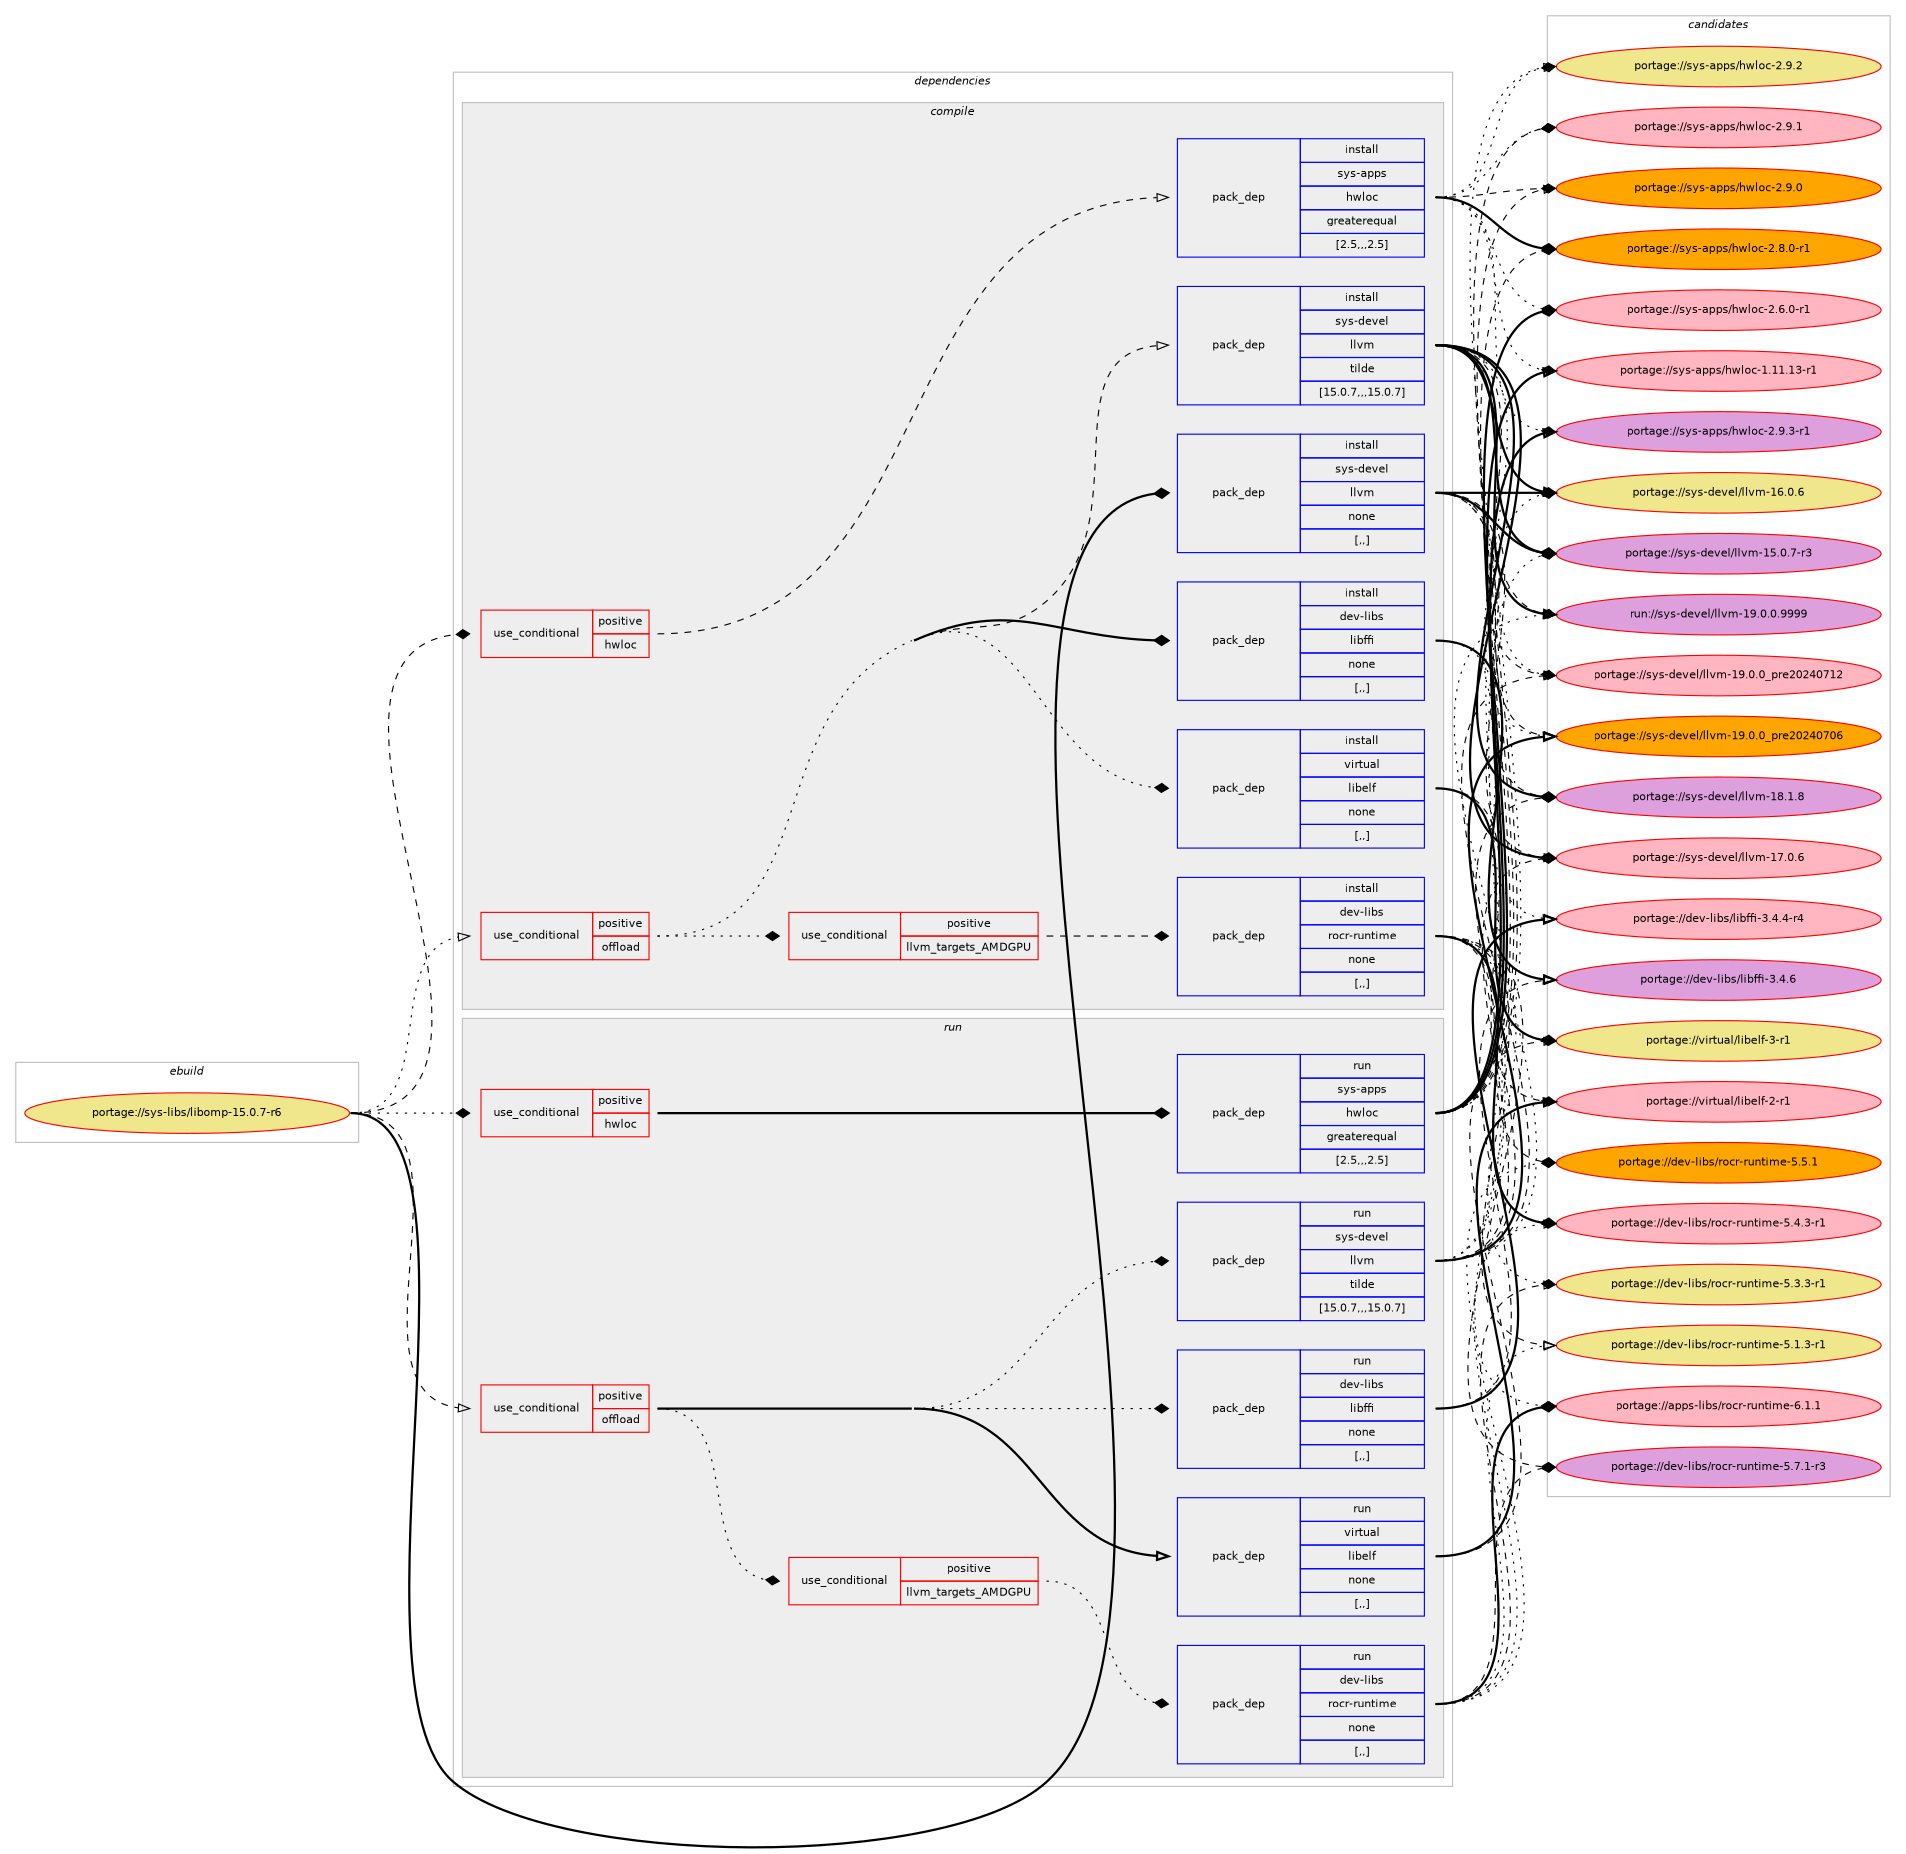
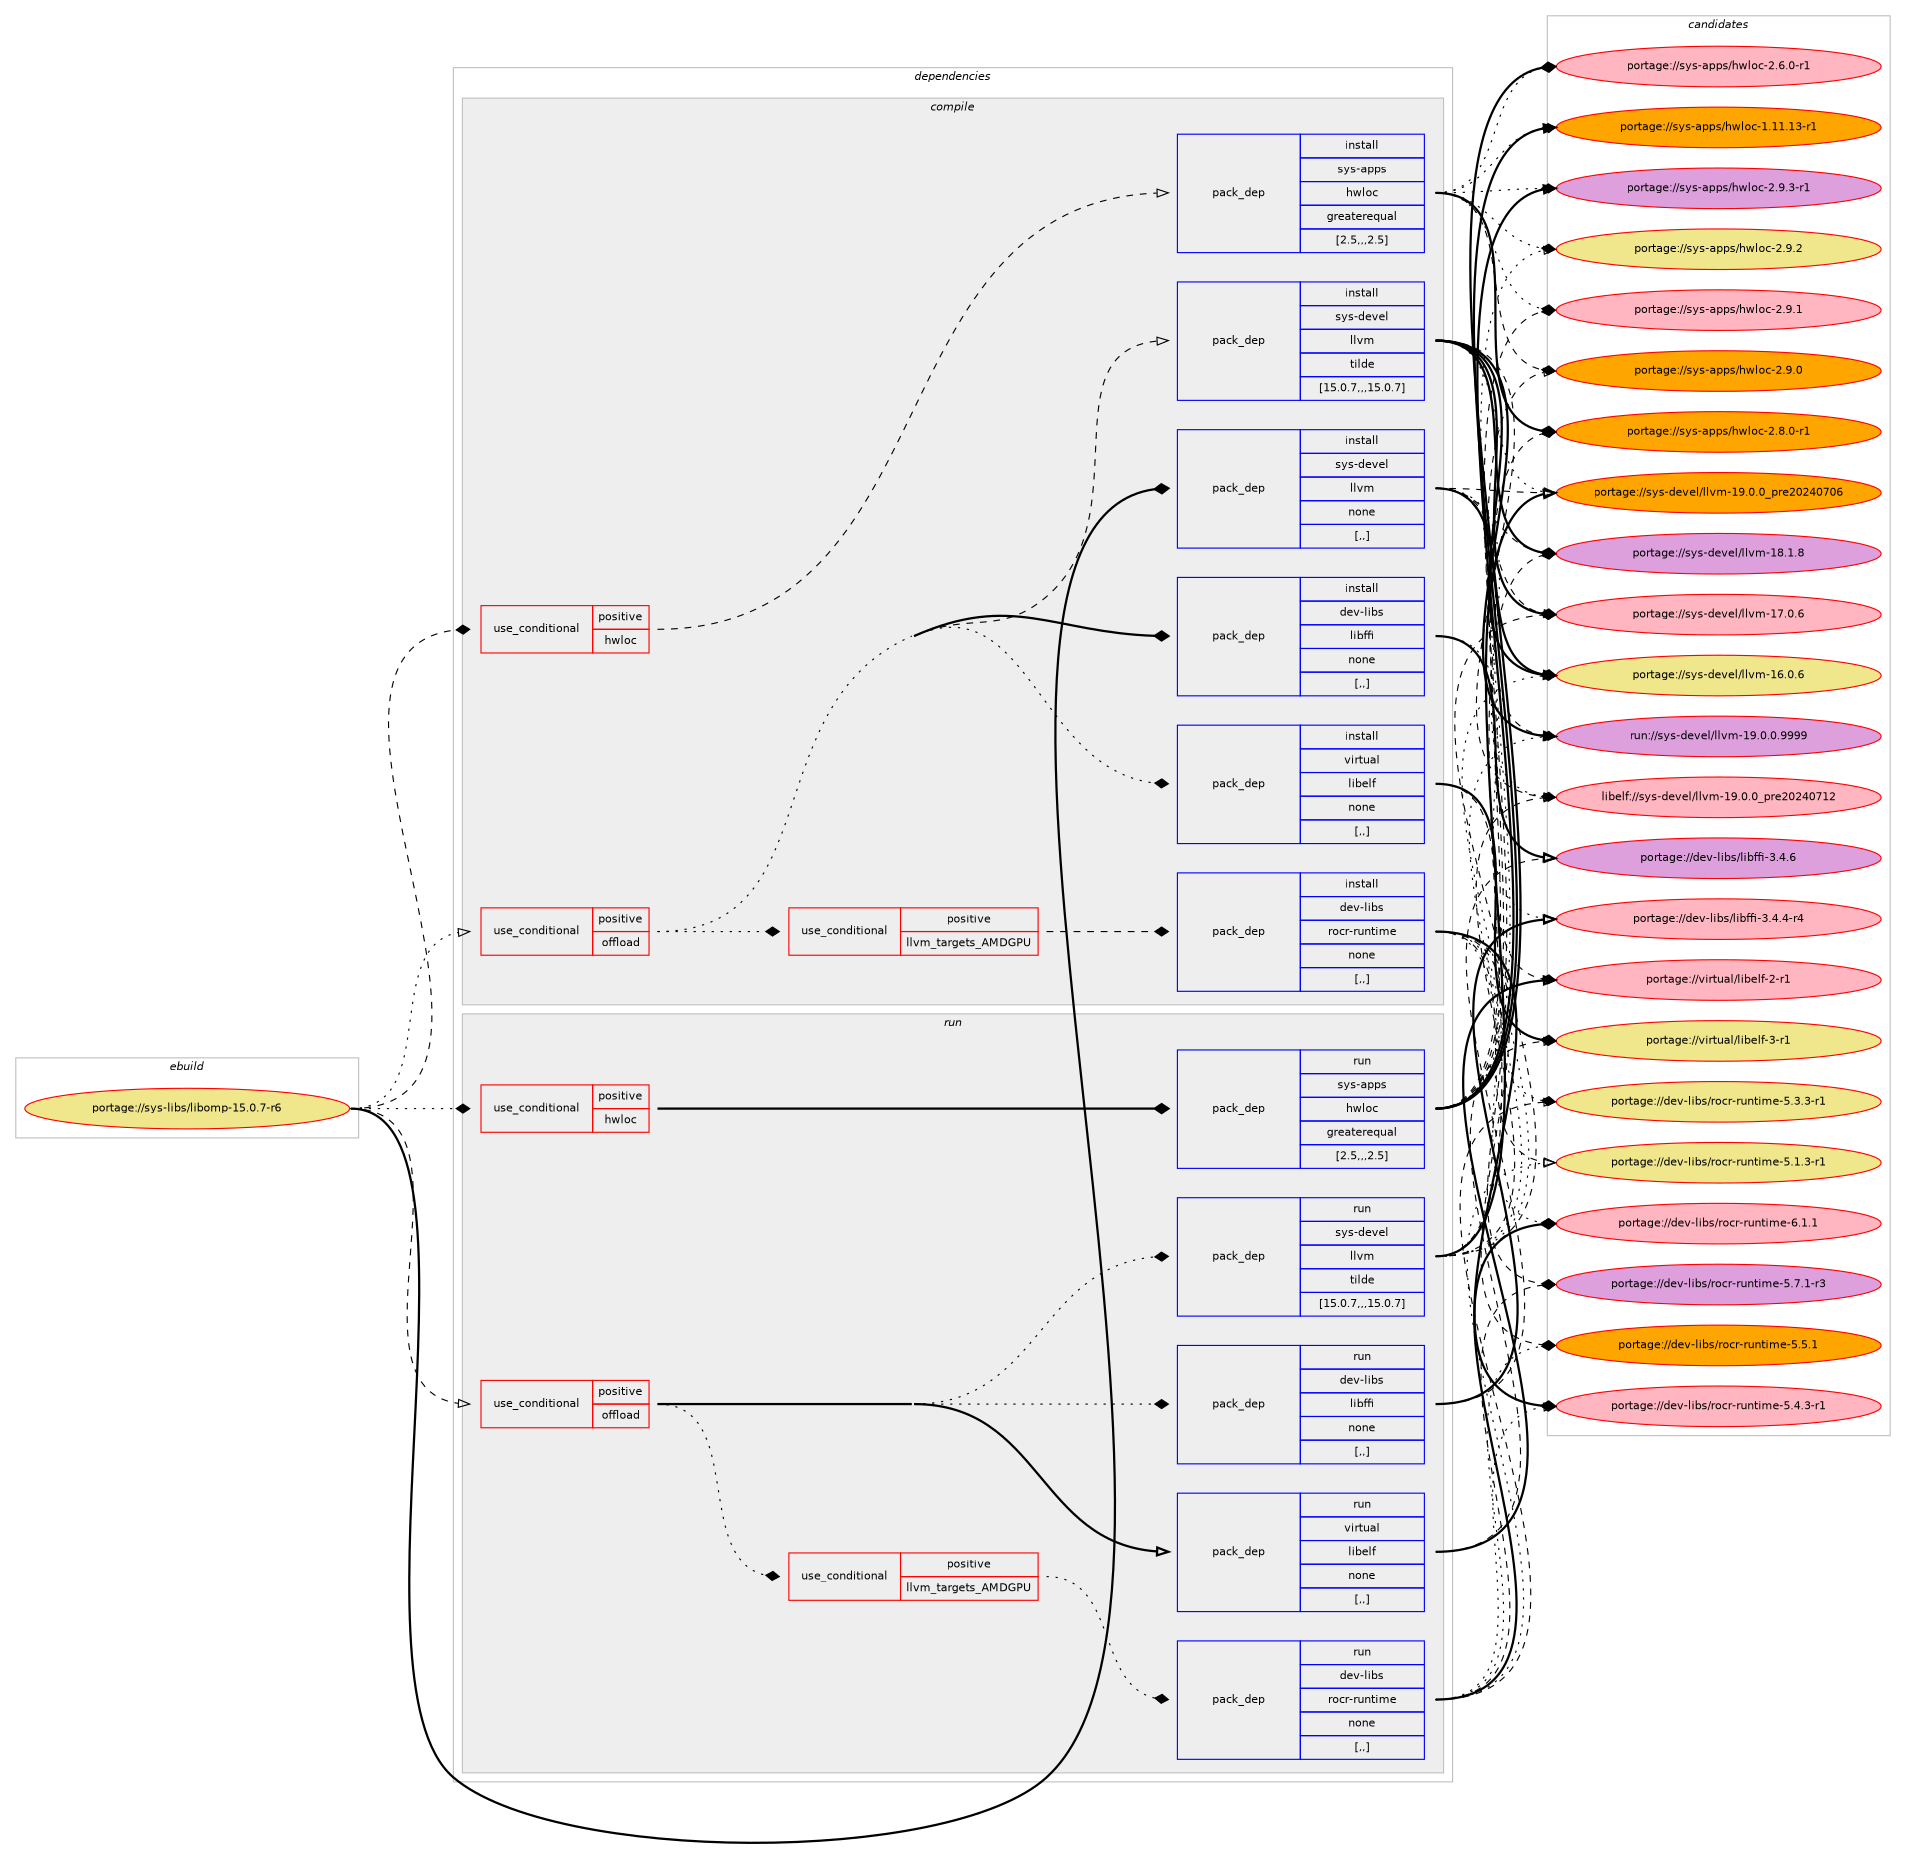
node "portage://sys-apps/hwloc-1.11.13-r1": fillcolor lightpink -> orange
node "portage://sys-devel/llvm-15.0.7-r3": removed
node "portage://sys-devel/llvm-19.0.0_pre20240712": label "portage://sys-devel/llvm-19.0.0_pre20240712" -> "libelf://sys-devel/llvm-19.0.0_pre20240712"
node "portage://apps-libs/rocr-runtime-6.1.1": label "portage://apps-libs/rocr-runtime-6.1.1" -> "portage://dev-libs/rocr-runtime-6.1.1"
